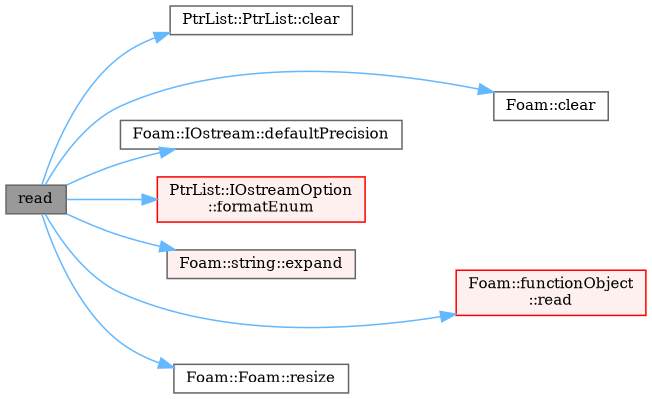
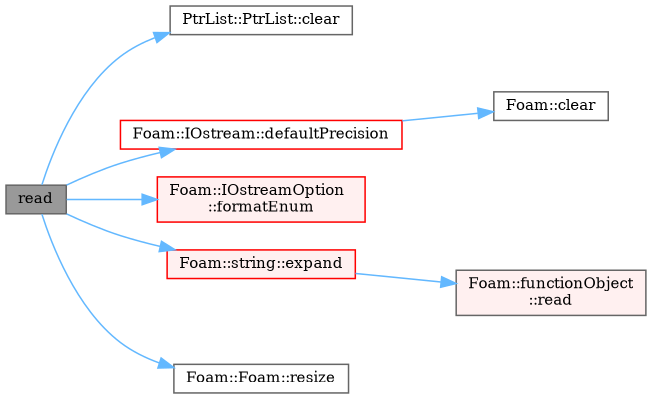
edge "read" -> "Foam::clear": now "Foam::IOstream::defaultPrecision" -> "Foam::clear"
node "Foam::IOstream::defaultPrecision": color grey40 -> red
node "PtrList::IOstreamOption ::formatEnum": label "PtrList::IOstreamOption ::formatEnum" -> "Foam::IOstreamOption ::formatEnum"
node "Foam::string::expand": color grey40 -> red
node "Foam::functionObject ::read": color red -> grey40
edge "read" -> "Foam::functionObject ::read": now "Foam::string::expand" -> "Foam::functionObject ::read"
